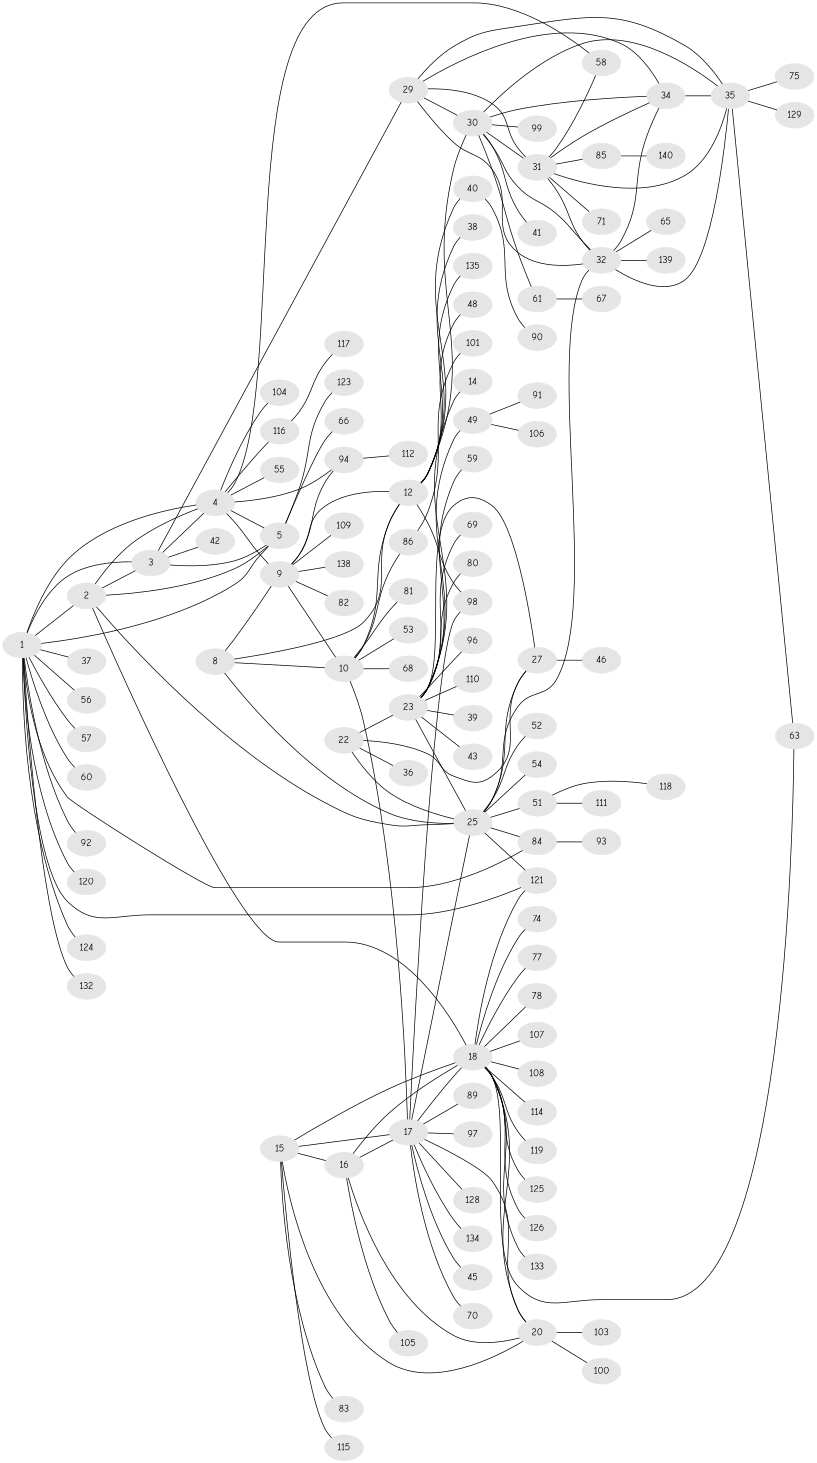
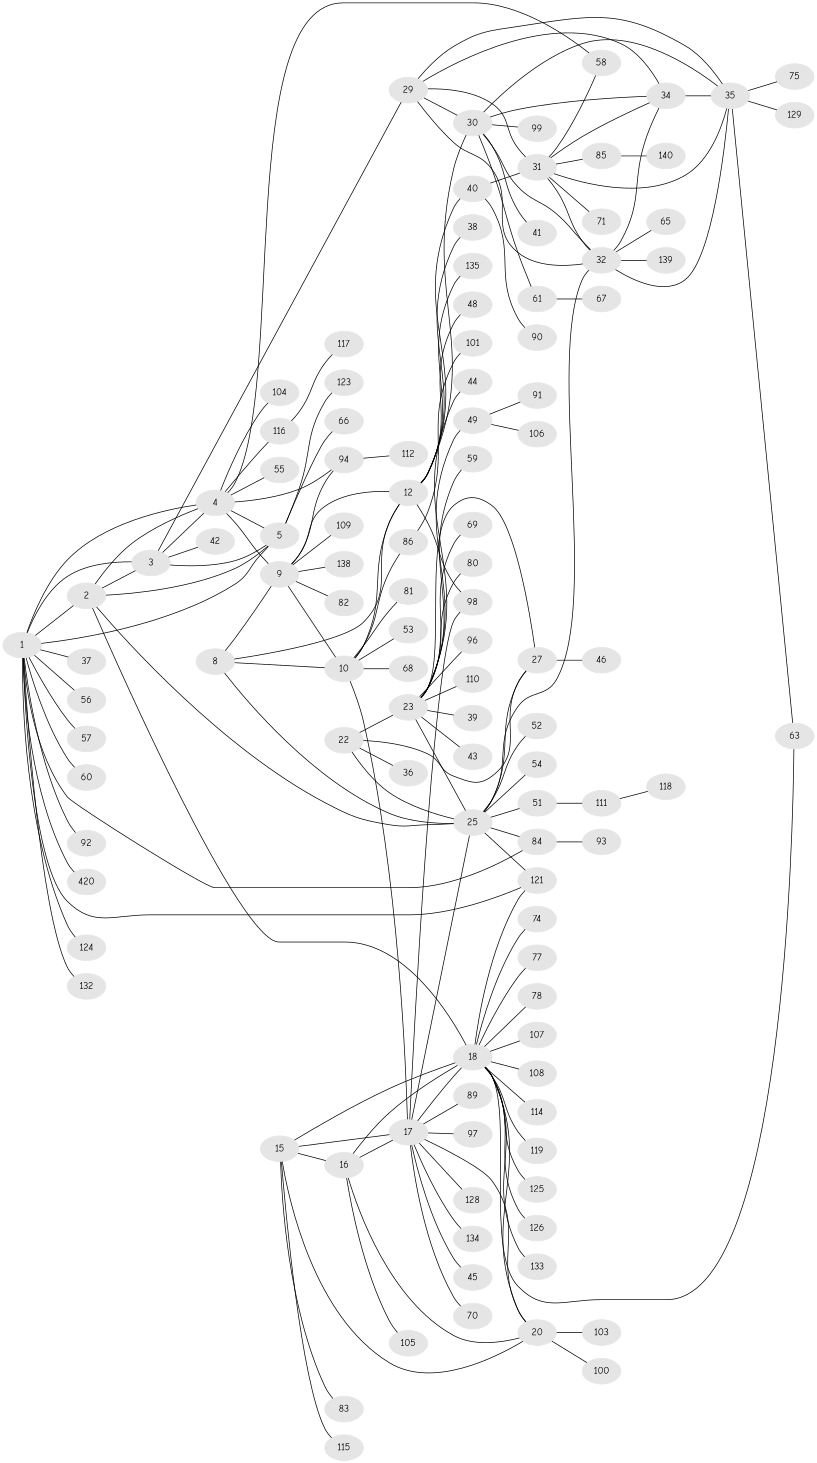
edge "30" -- "31": now "40" -- "31"
node "14": label "14" -> "44"
edge "118" -- "51": now "118" -- "111"
node "120": label "120" -> "420"
